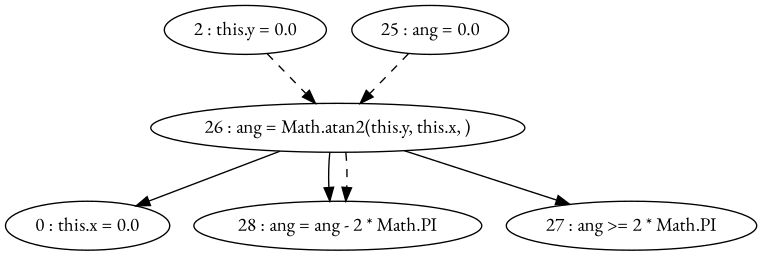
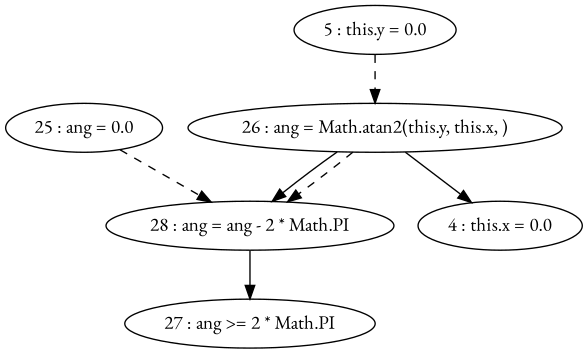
node "2 : this.y = 0.0": label "2 : this.y = 0.0" -> "5 : this.y = 0.0"
edge "25 : ang = 0.0" -> "26 : ang = Math.atan2(this.y, this.x, )": now "25 : ang = 0.0" -> "28 : ang = ang - 2 * Math.PI"
edge "26 : ang = Math.atan2(this.y, this.x, )" -> "27 : ang >= 2 * Math.PI": now "28 : ang = ang - 2 * Math.PI" -> "27 : ang >= 2 * Math.PI"
node "0 : this.x = 0.0": label "0 : this.x = 0.0" -> "4 : this.x = 0.0"
